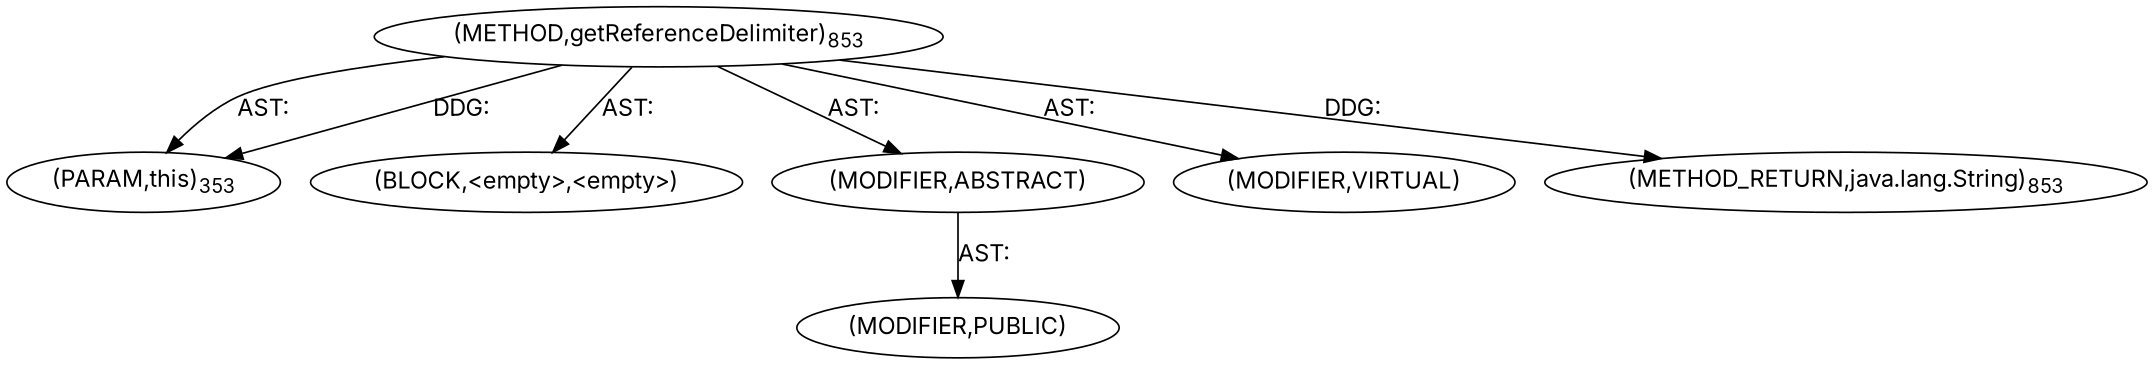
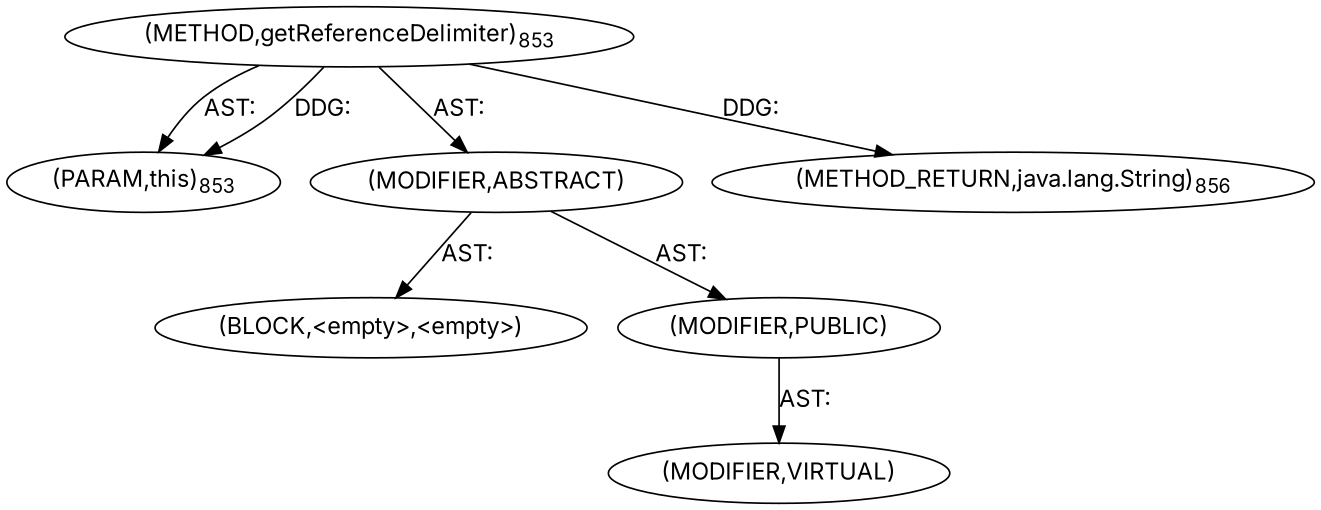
edge "(METHOD,getReferenceDelimiter)" -> "(BLOCK,<empty>,<empty>)": now "(MODIFIER,ABSTRACT)" -> "(BLOCK,<empty>,<empty>)"
edge "(METHOD,getReferenceDelimiter)" -> "(MODIFIER,VIRTUAL)": now "(MODIFIER,PUBLIC)" -> "(MODIFIER,VIRTUAL)"
node "(PARAM,this)": text "353" -> "853"
node "(METHOD_RETURN,java.lang.String)": text "853" -> "856"
